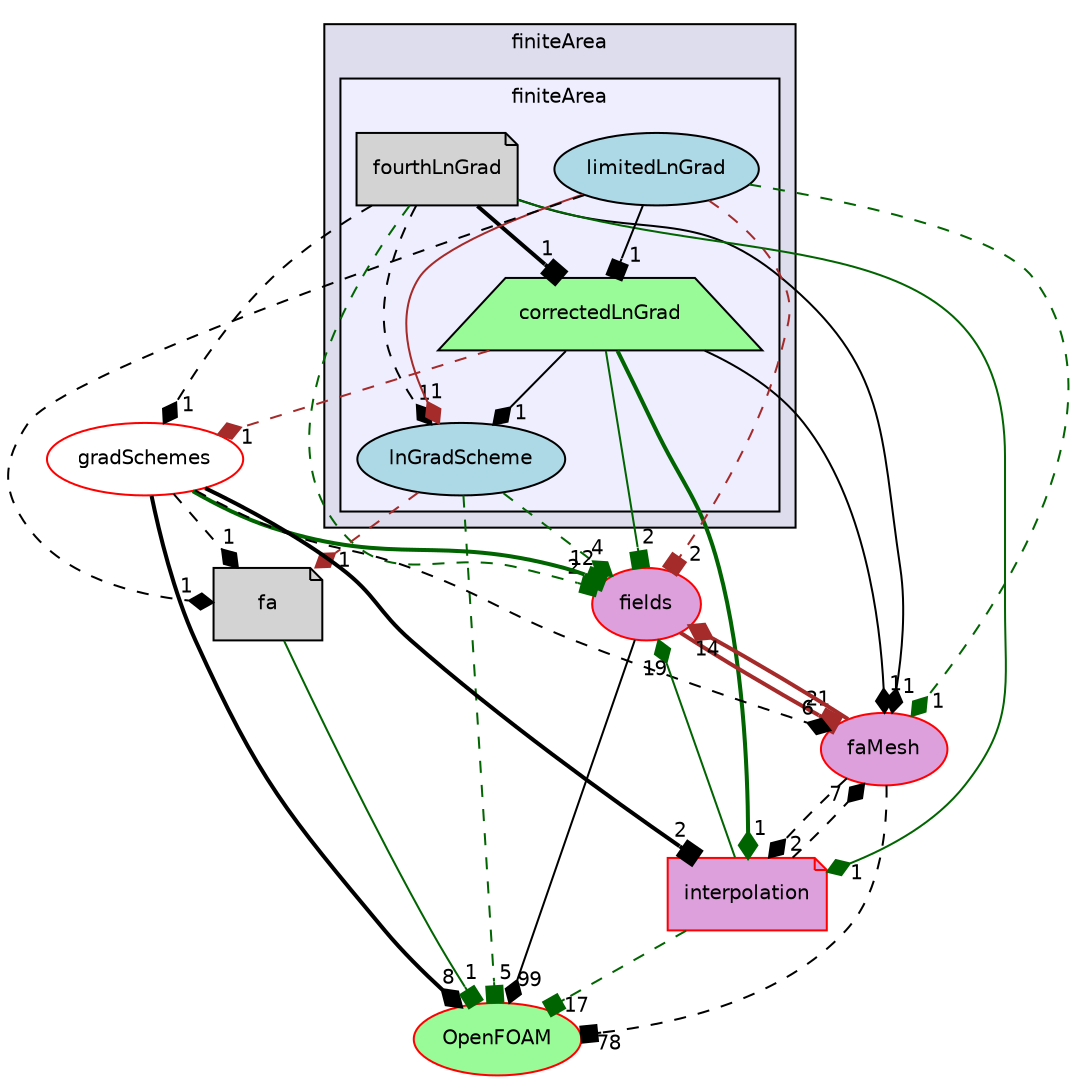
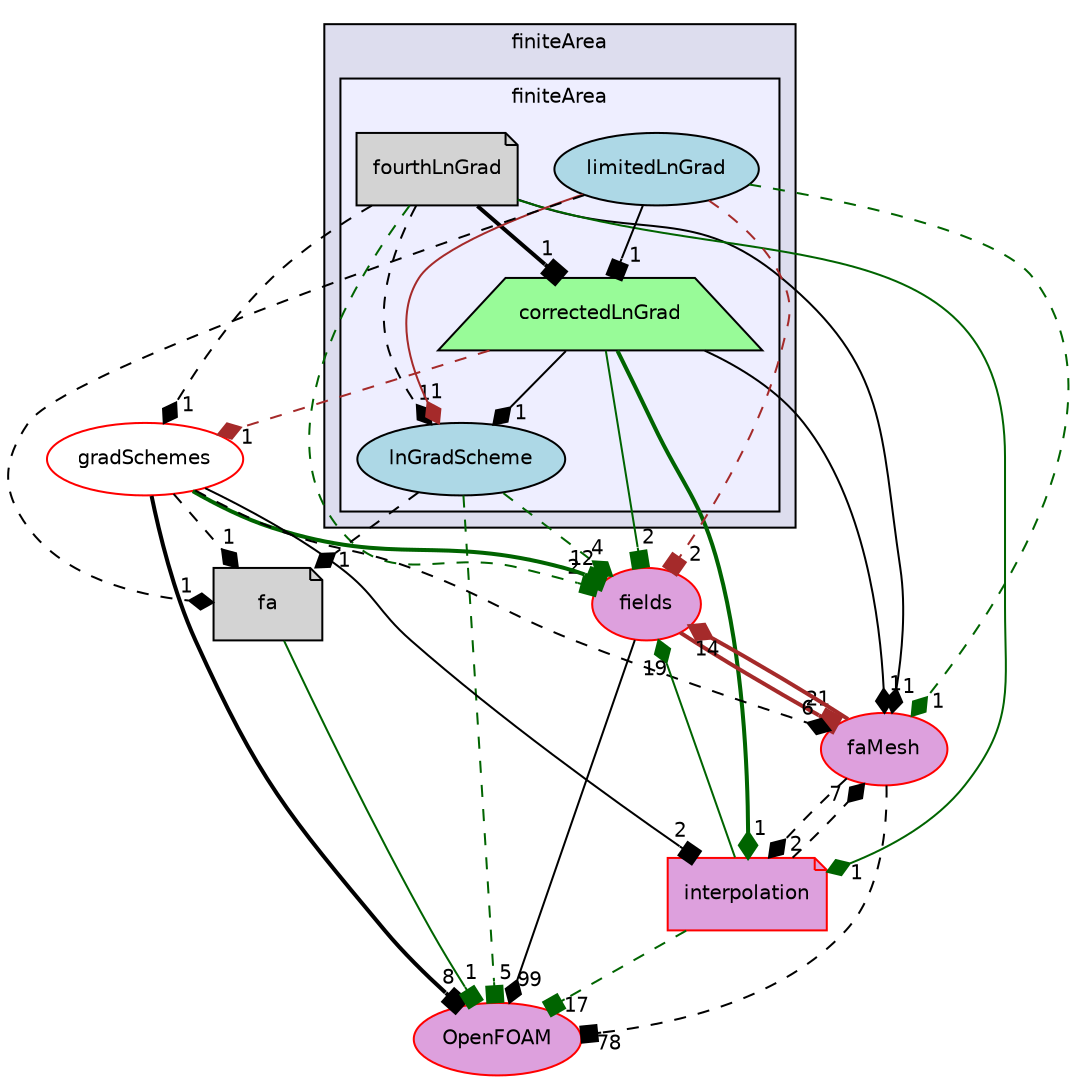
edge "lnGradScheme" -> "fa": color brown -> black
edge "gradSchemes" -> "interpolation": style bold -> solid
edge "gradSchemes" -> "OpenFOAM": arrowhead diamond -> box
node "OpenFOAM": fillcolor palegreen -> plum
